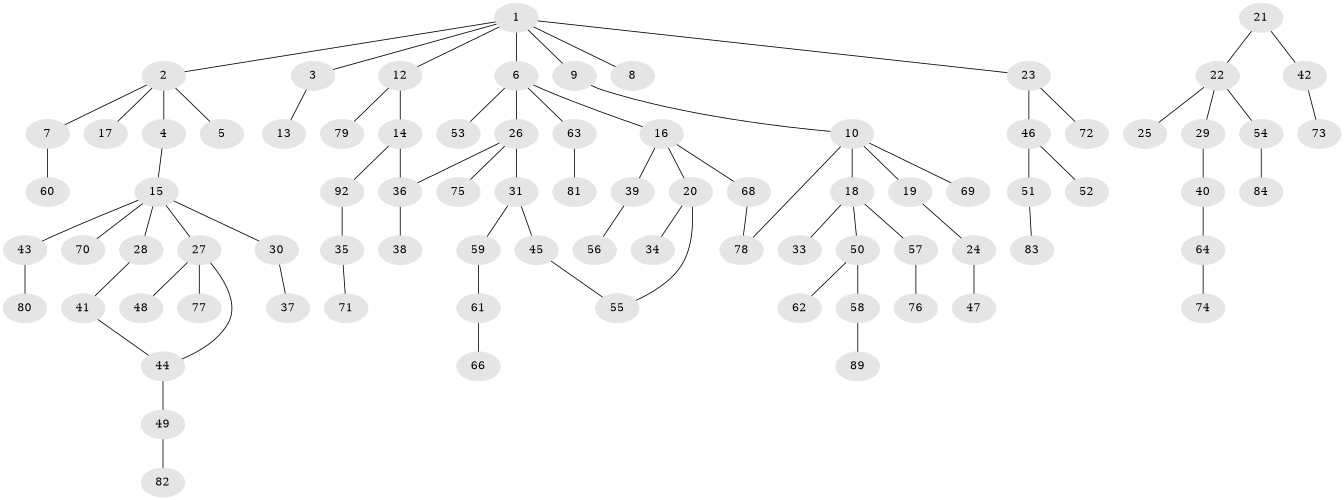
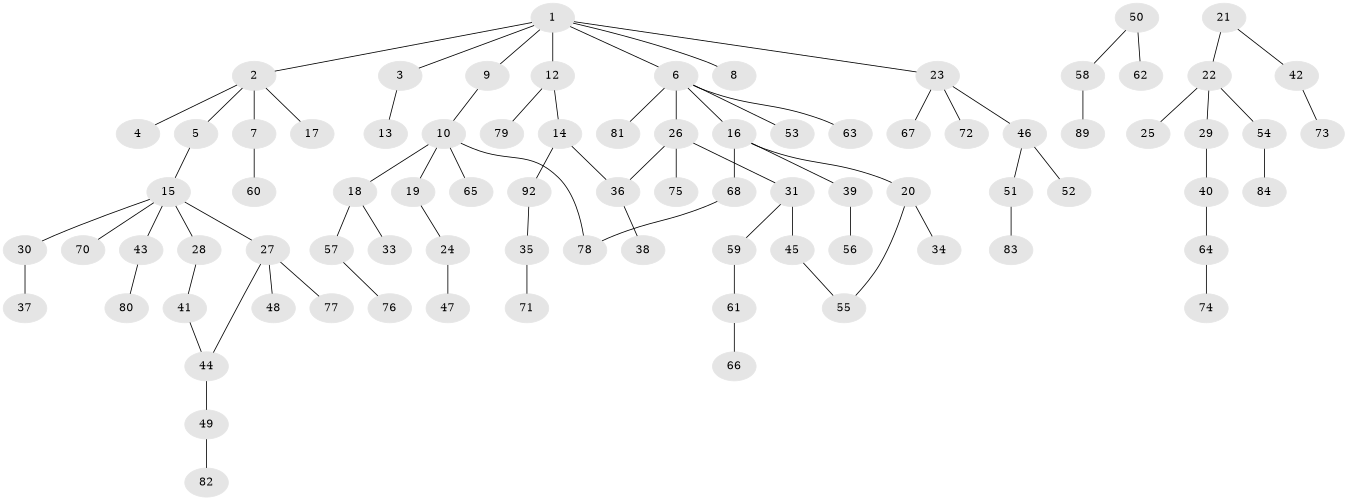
node "67": added
edge "4" -- "15": now "5" -- "15"
edge "63" -- "81": now "6" -- "81"
node "69": label "69" -> "65"
edge "18" -- "50": removed
